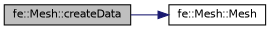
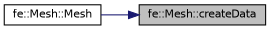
edge "fe::Mesh::createData" -> "fe::Mesh::Mesh": reversed
